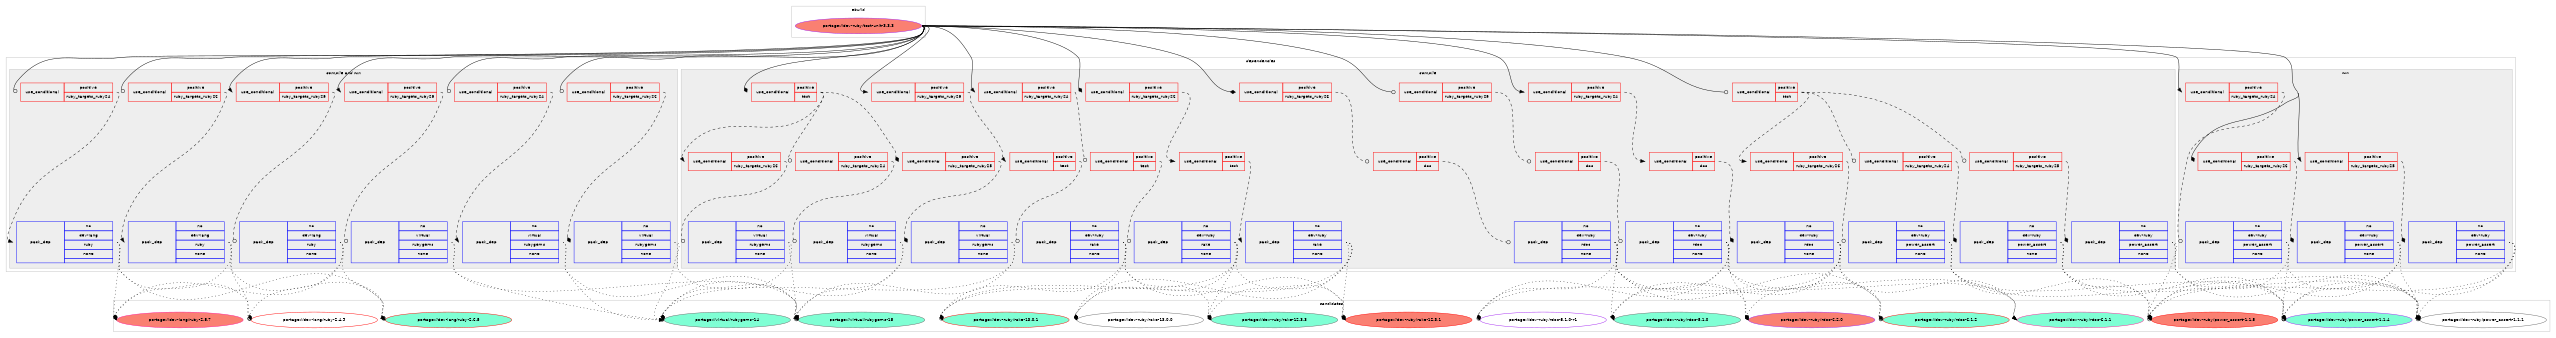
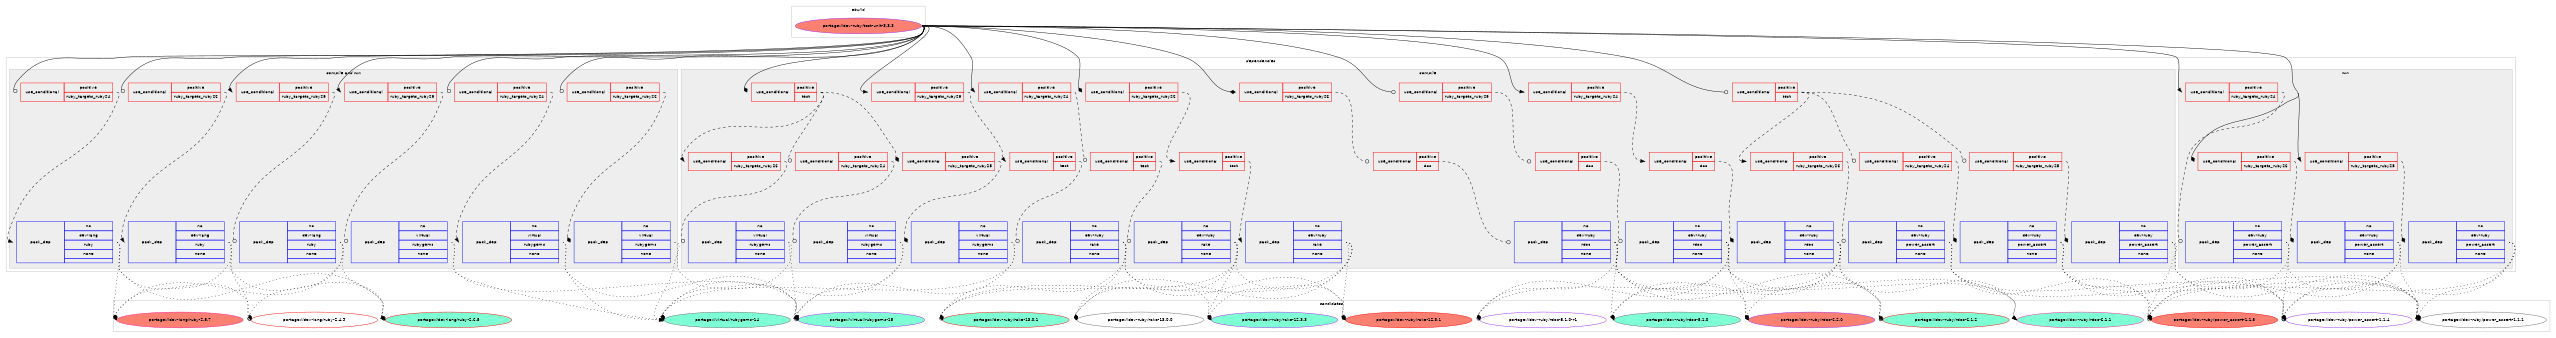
node "portage://virtual/rubygems-15": color gray40 -> purple
node "portage://dev-ruby/rake-12.3.3": color gray40 -> purple
node "portage://dev-ruby/power_assert-1.1.4": fillcolor aquamarine -> white
